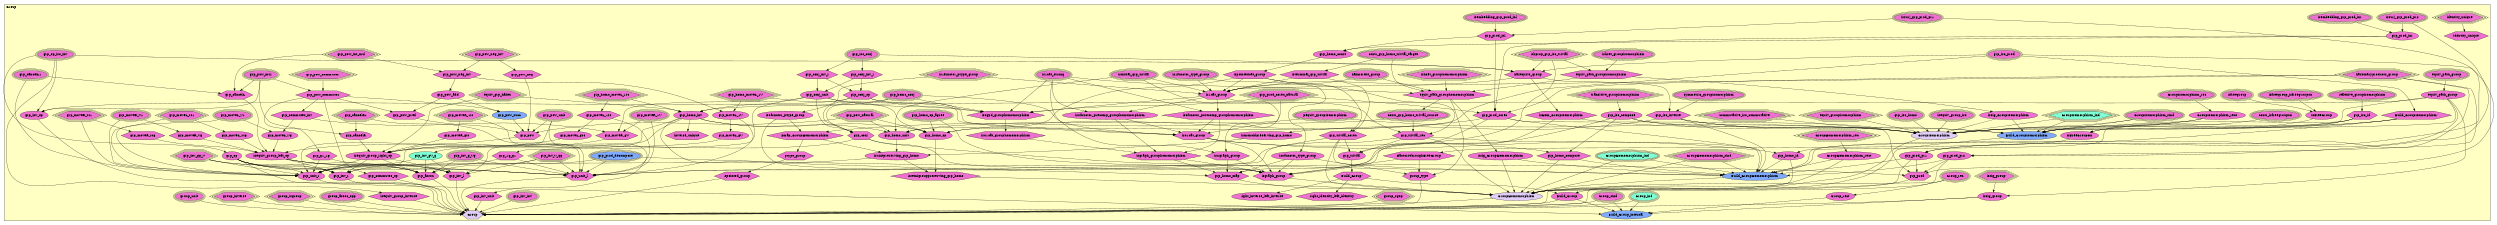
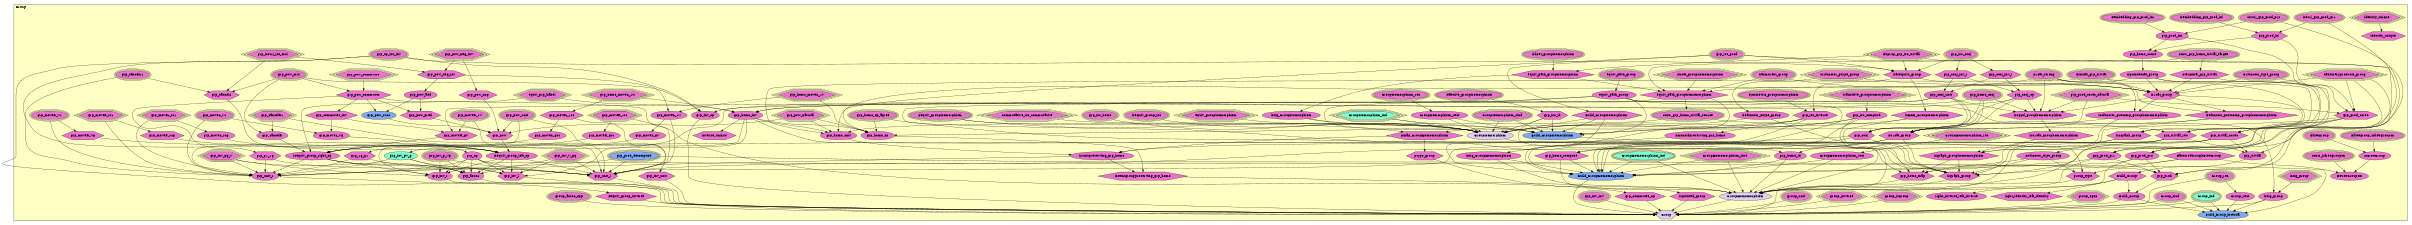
node "grp_pow_int_mul": label "grp_pow_int_mul" -> "grp_issurj_int_mul"
node "ispointedcat_group": shape hexagon -> ellipse
edge "IsFreeGroupOn" -> "FactorsThroughFreeGroup": reversed
